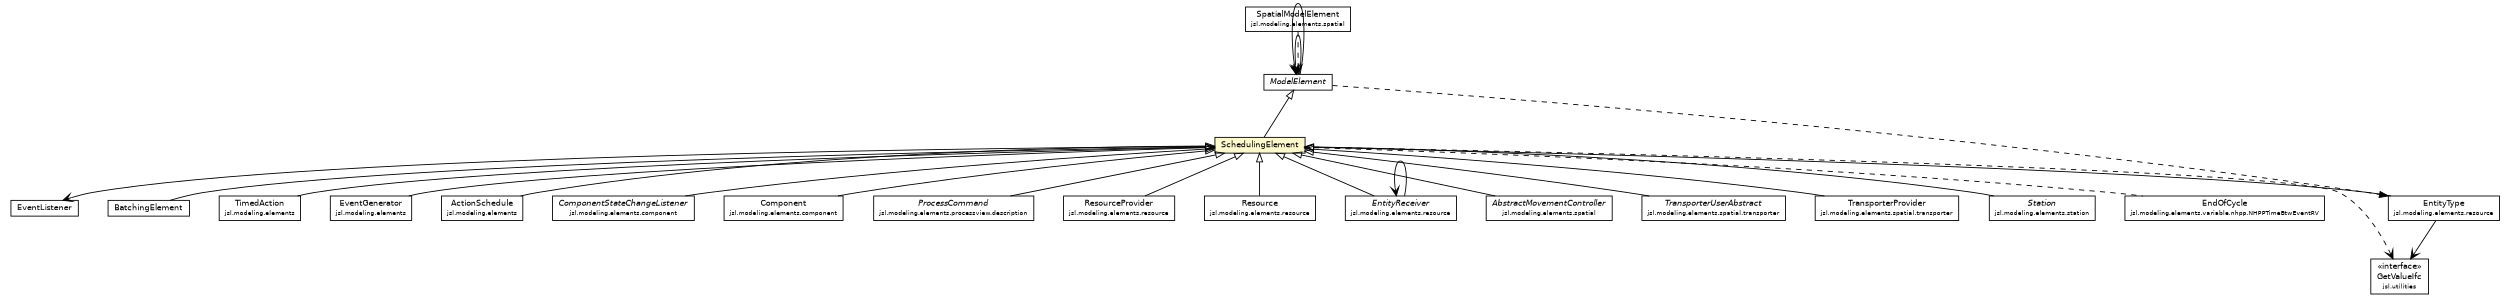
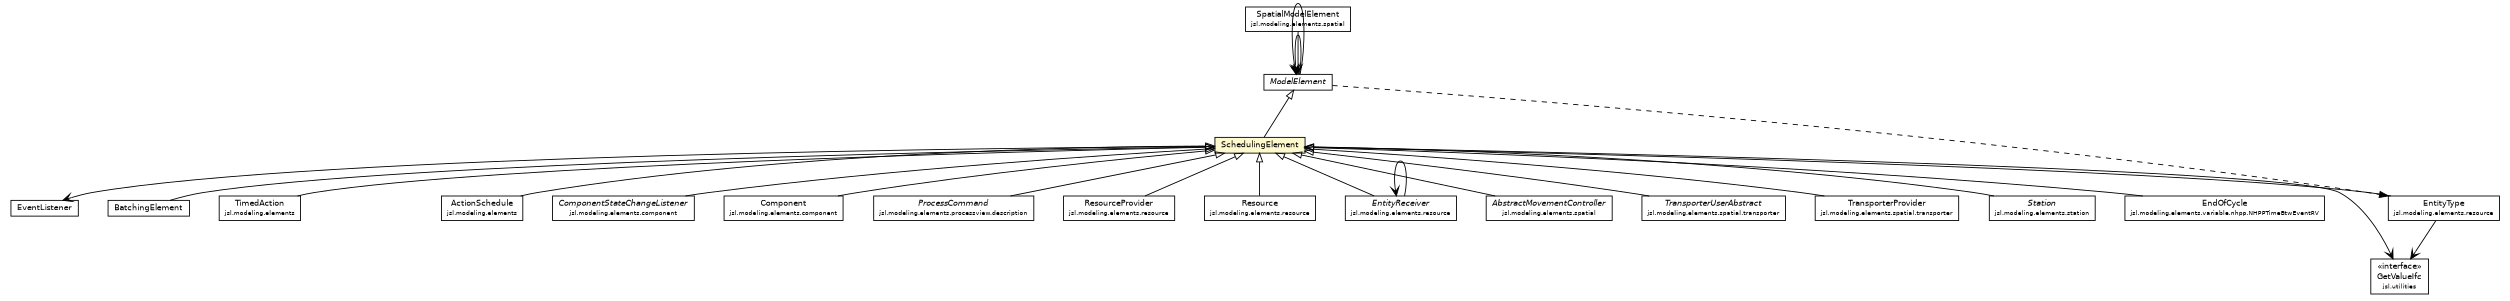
edge "SpatialModelElement" -> "ModelElement": style dashed -> solid
edge "SchedulingElement" -> "GetValueIfc": style dashed -> solid
edge "EndOfCycle" -> "SchedulingElement": style dashed -> solid
node "EventGenerator": removed
